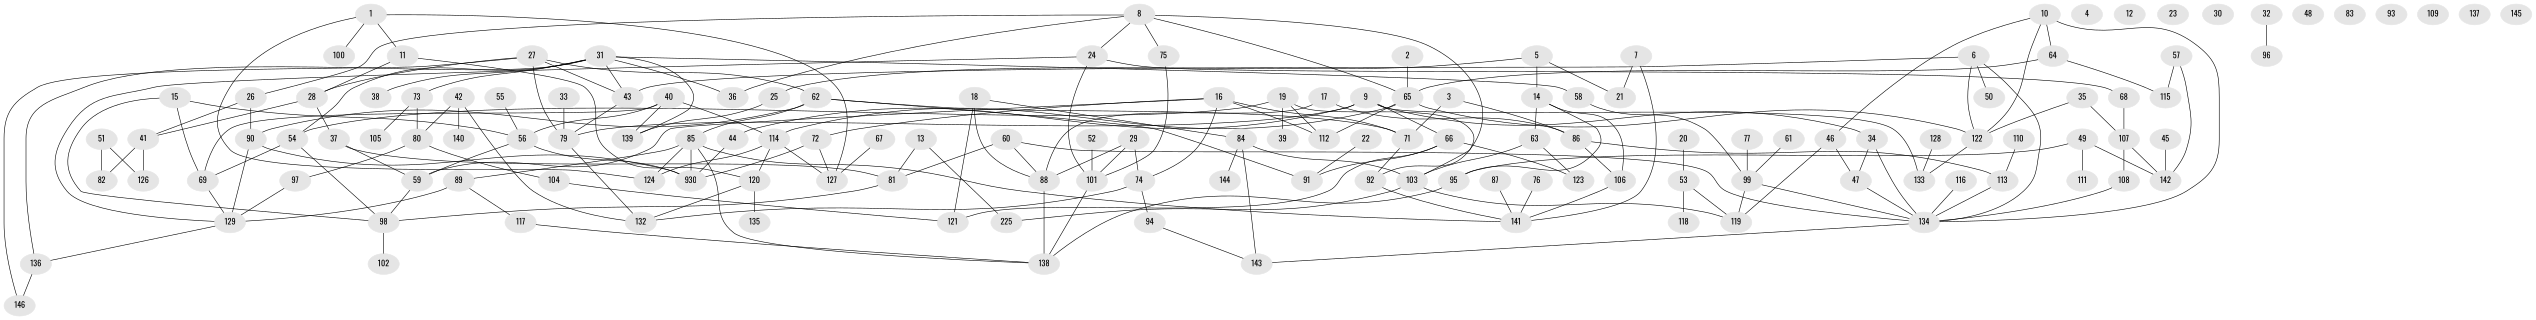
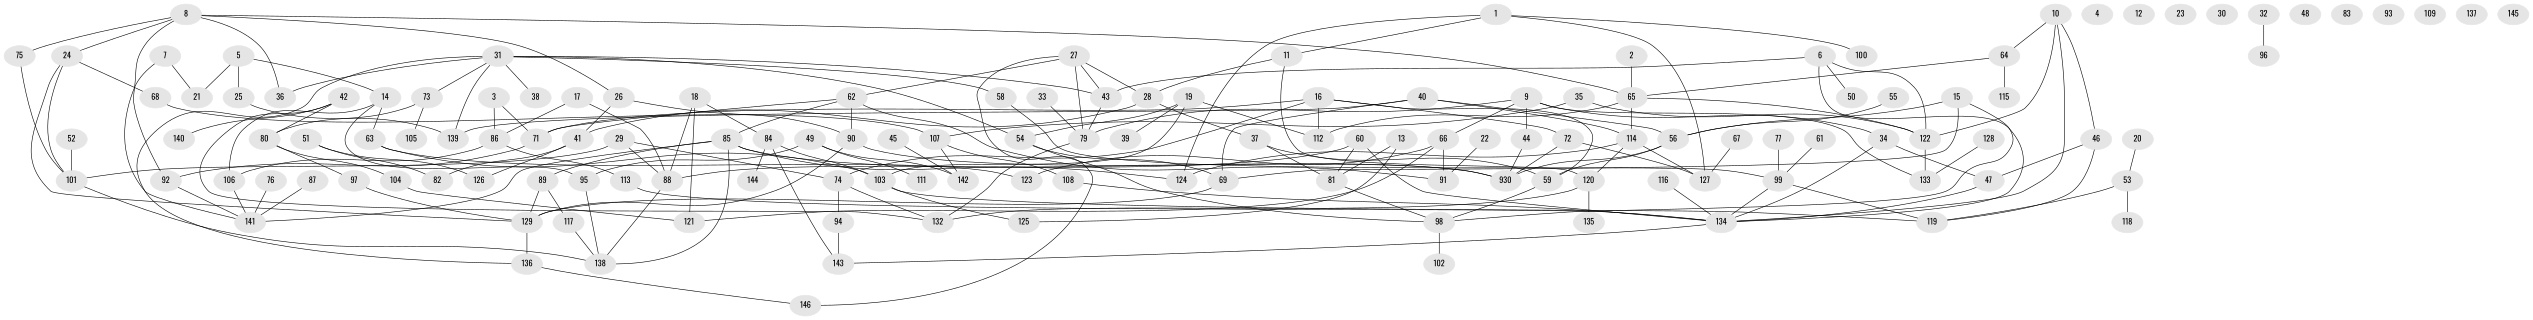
node "57": removed
node "110": removed
node "225": label "225" -> "125"
